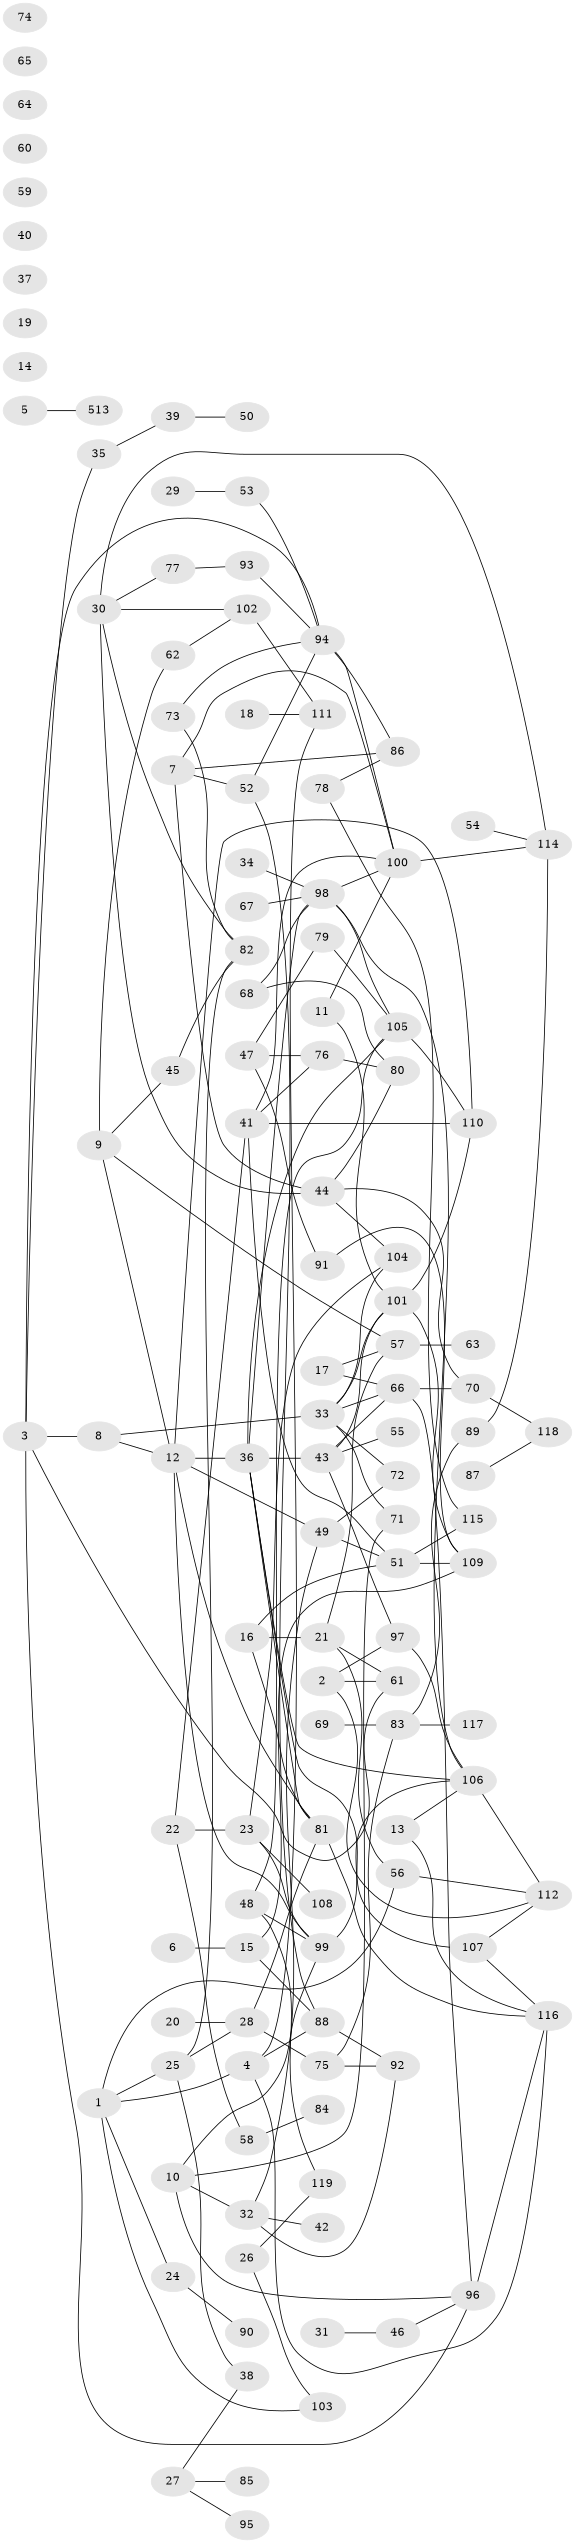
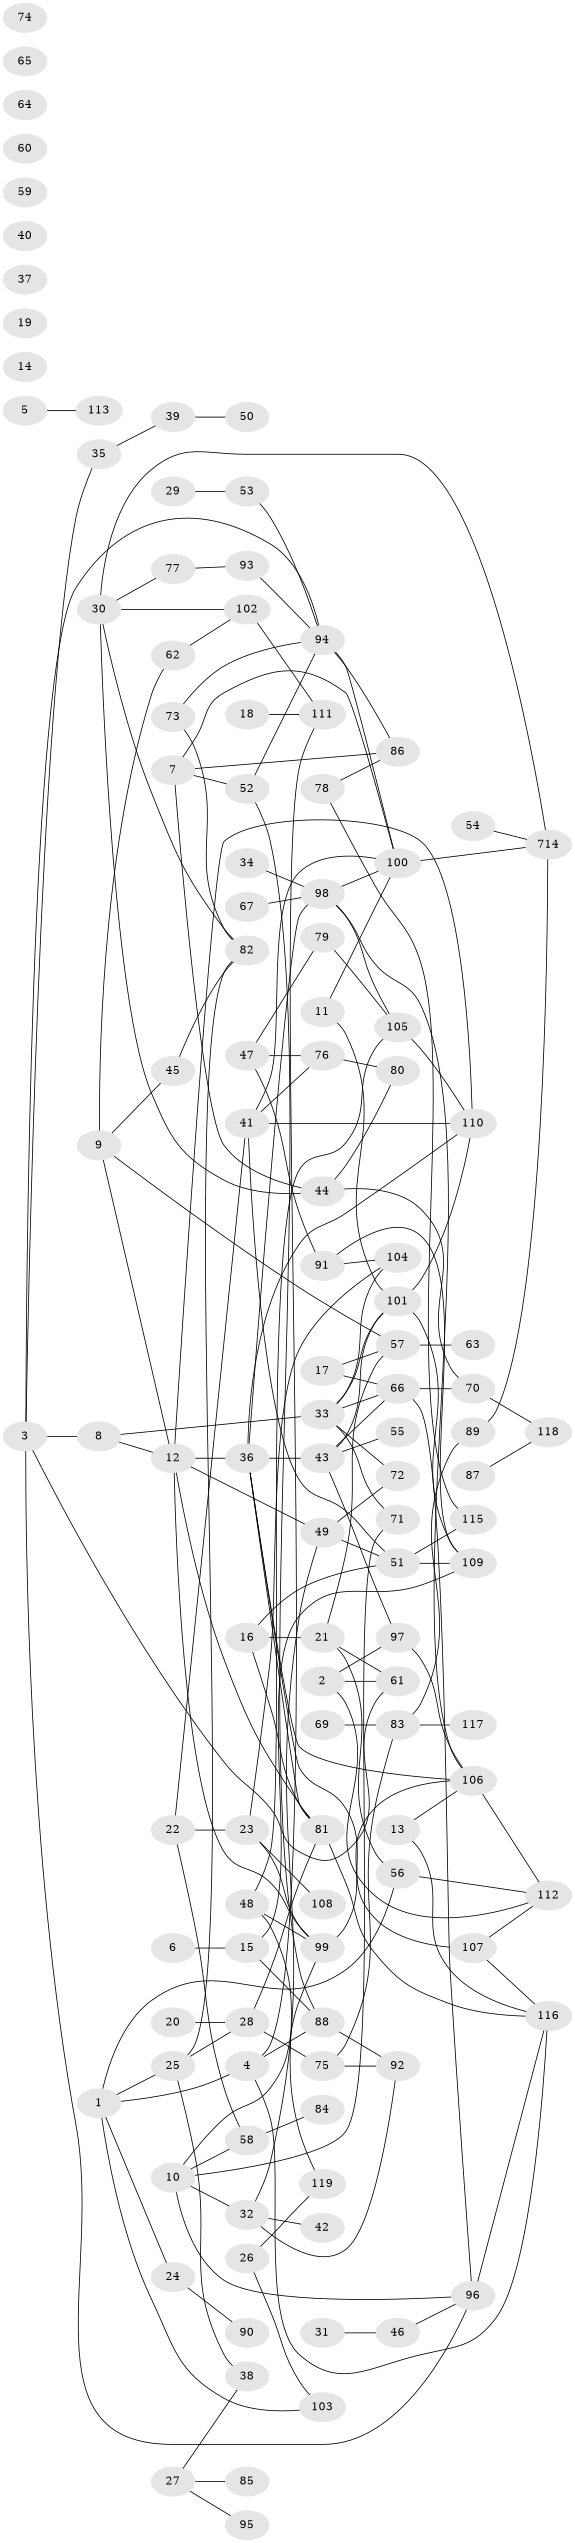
node "513": label "513" -> "113"
node "114": label "114" -> "714"
node "68": removed
edge "105" -- "36": now "110" -- "36"
edge "44" -- "104": now "91" -- "104"
edge "58" -- "10": added
